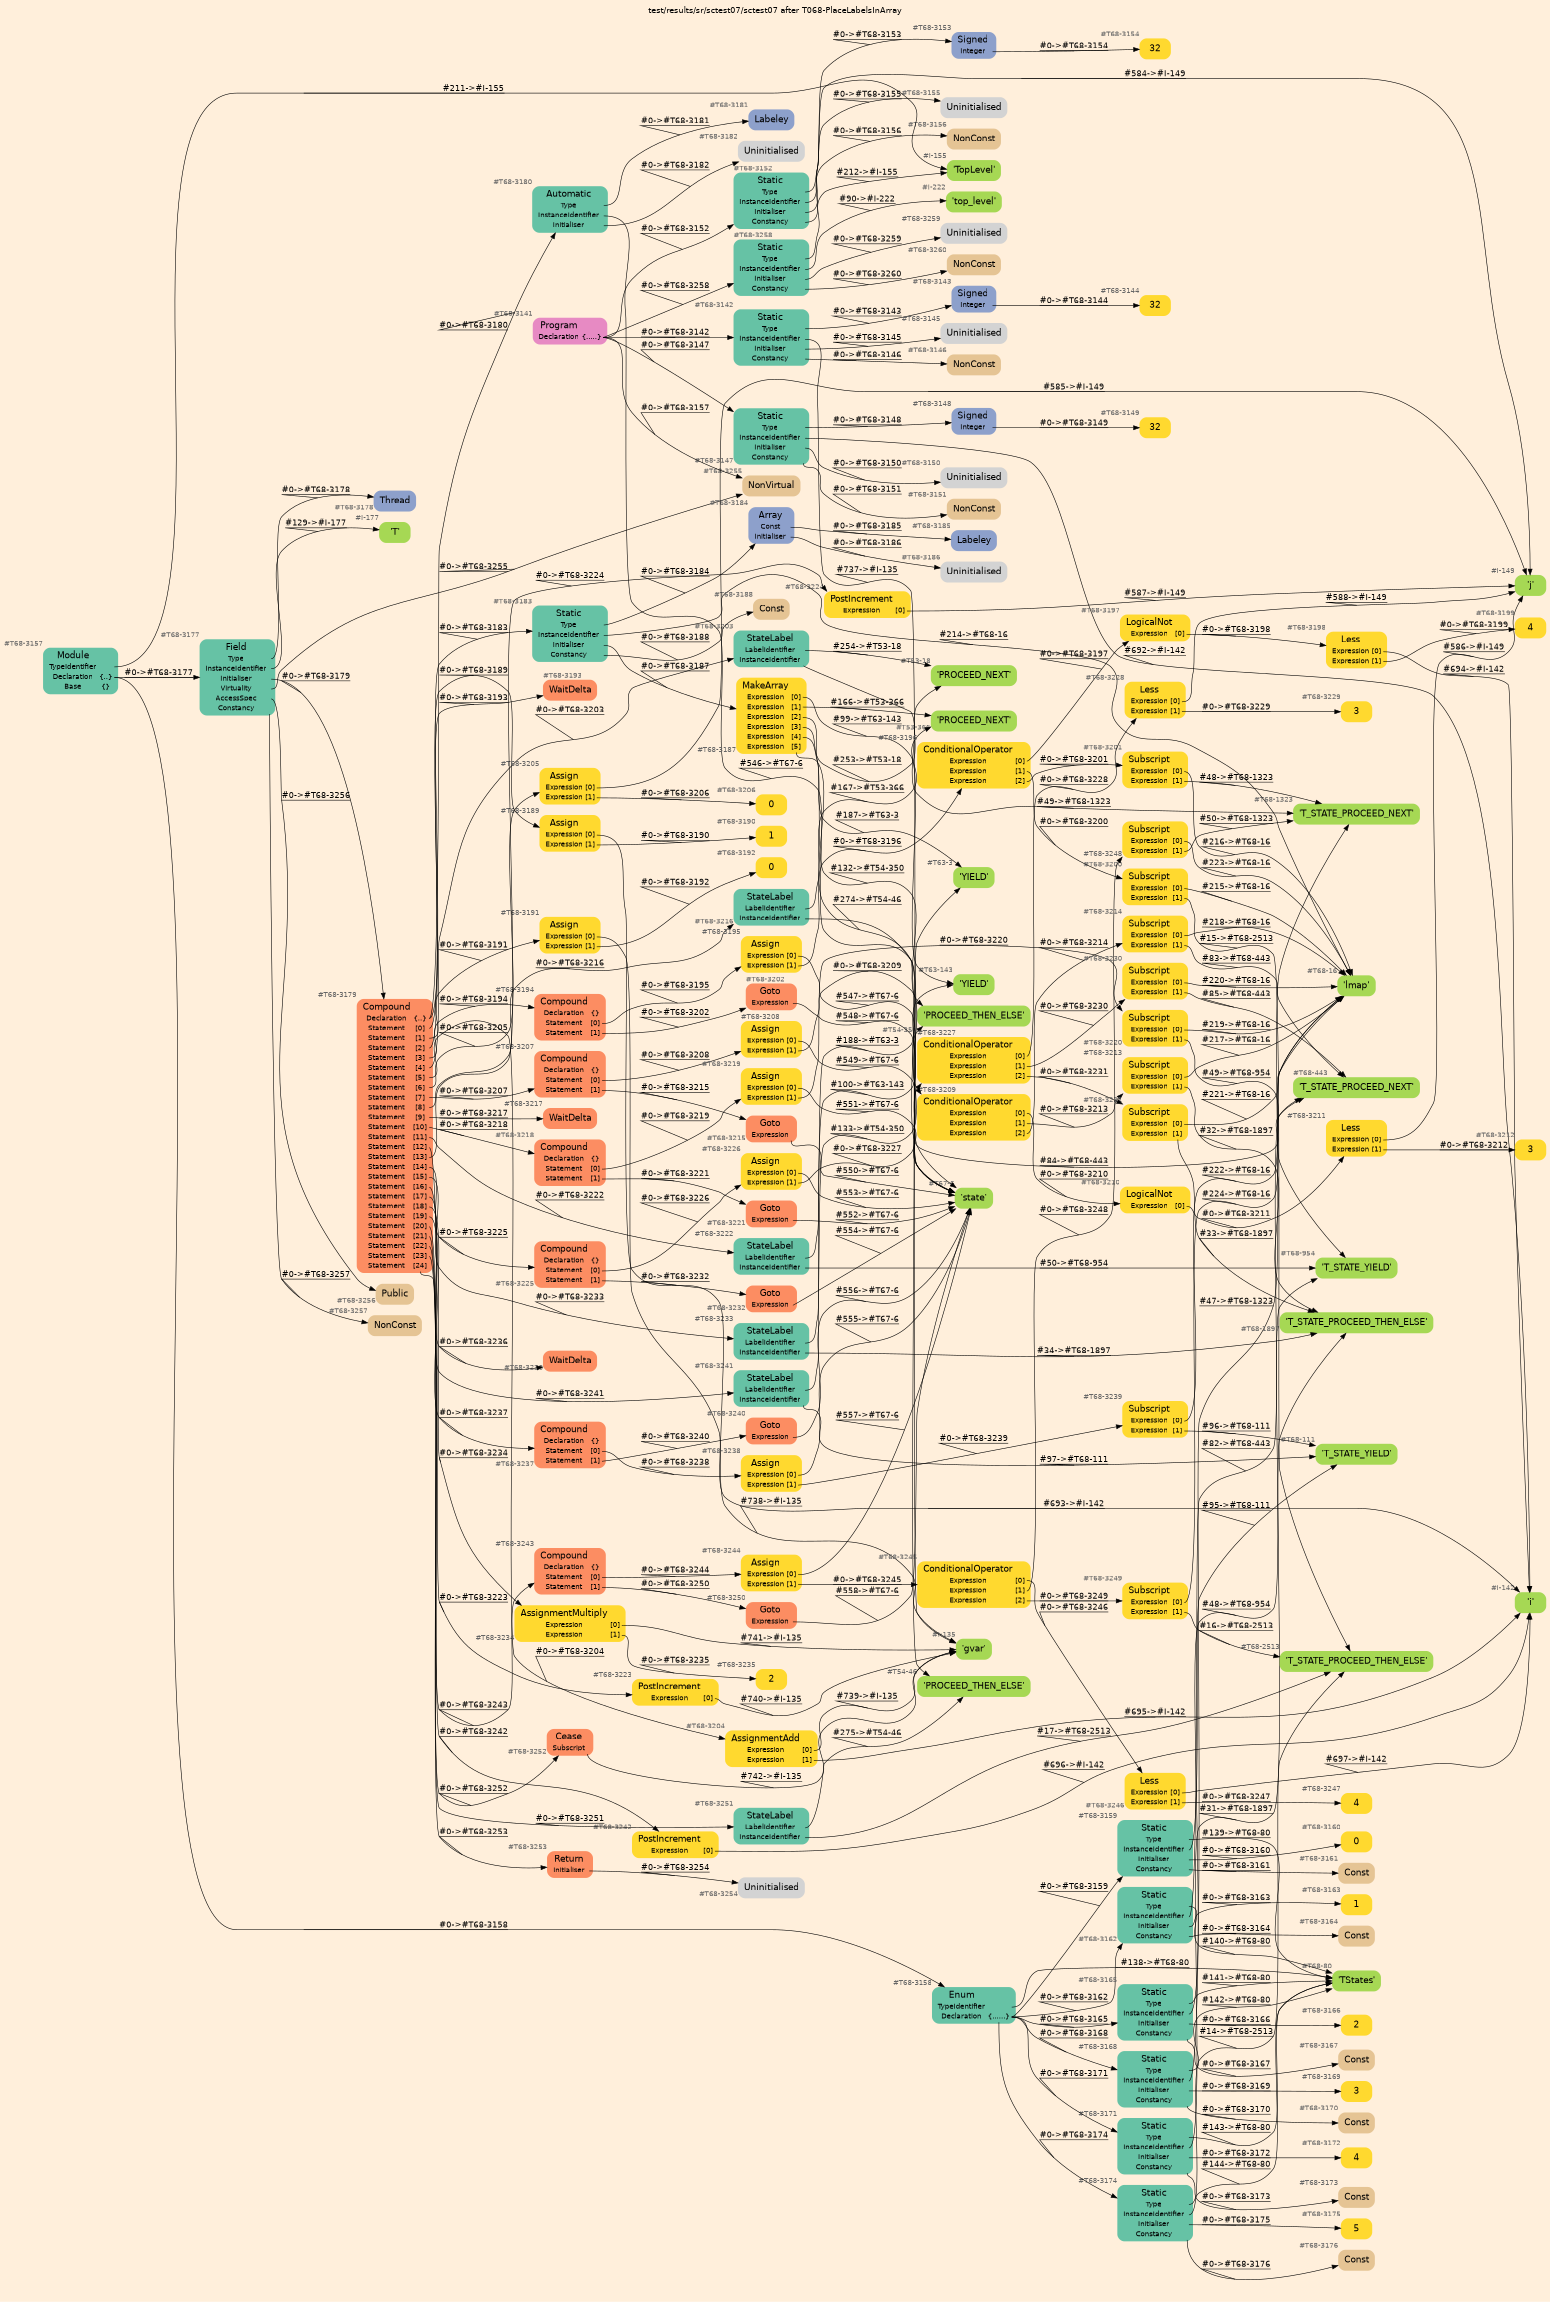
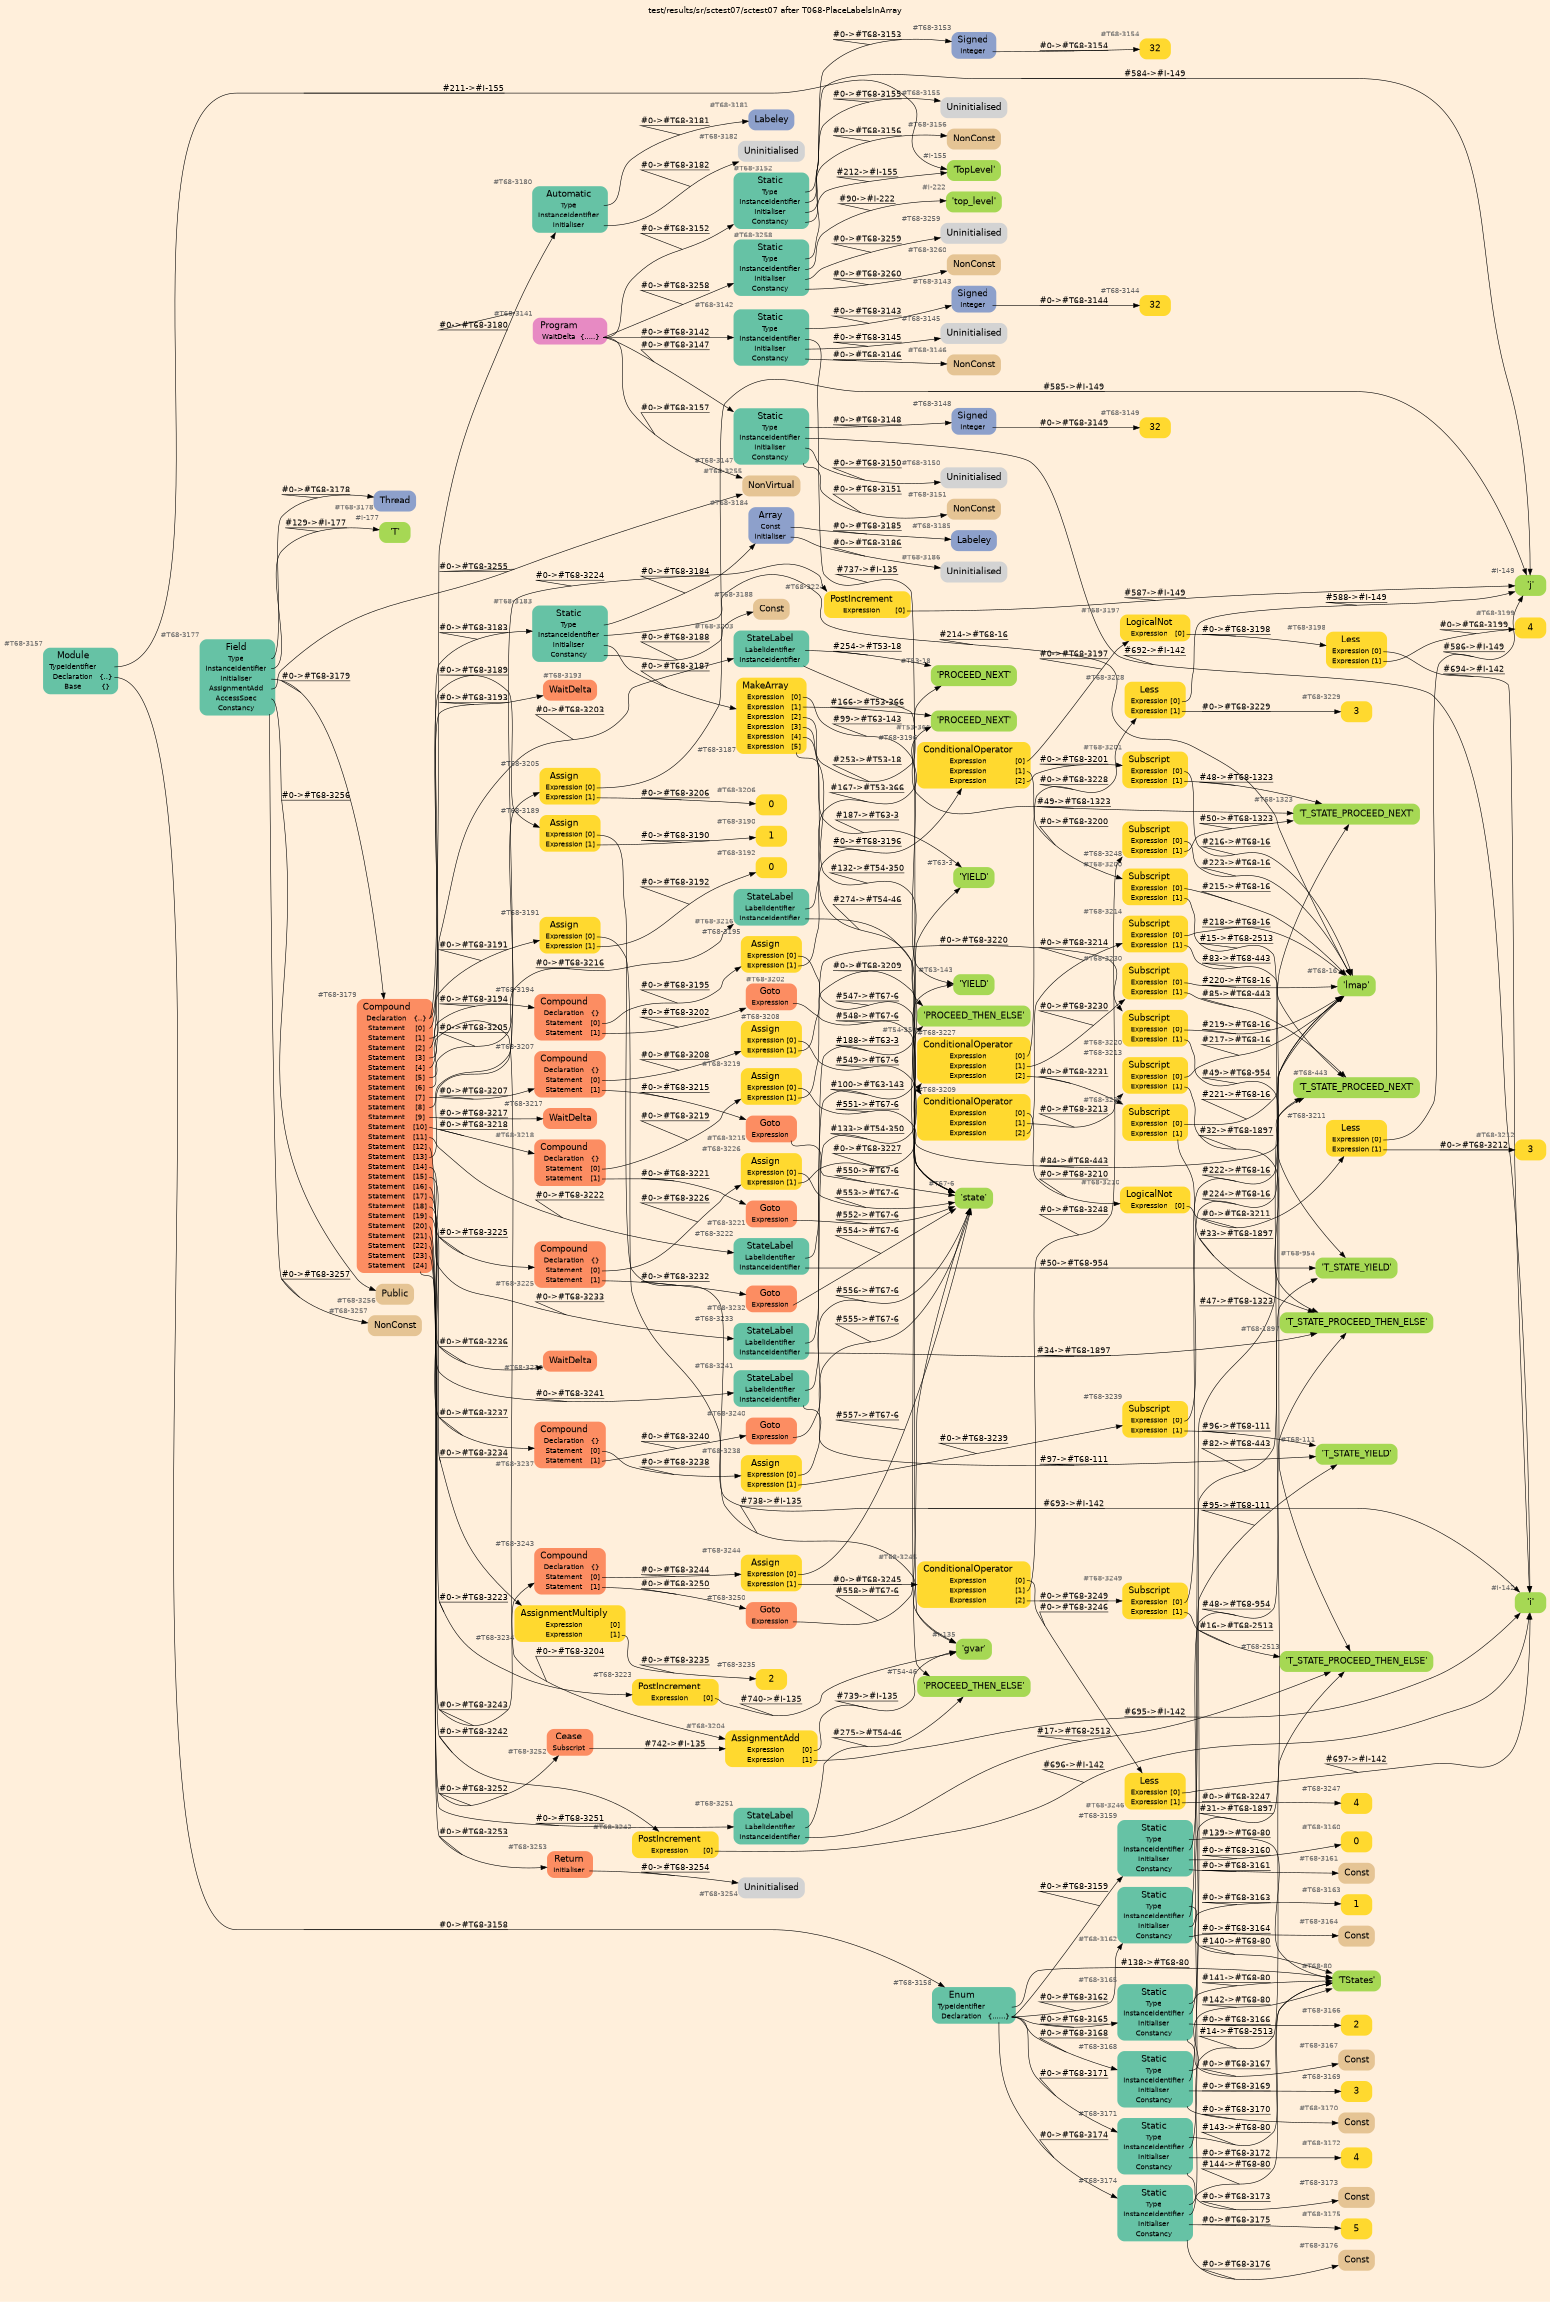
node "Program": text "Declaration" -> "WaitDelta"
edge "Module" -> "Field": removed, label "#0->#T68-3177"
node "Field": text "Virtuality" -> "AssignmentAdd"
edge "Automatic" -> "'state'": removed, label "#546->#T67-6"
edge "AssignmentMultiply" -> "'gvar'": removed, label "#741->#I-135"
edge "Cease" -> "'gvar'": now "Cease" -> "AssignmentAdd"
